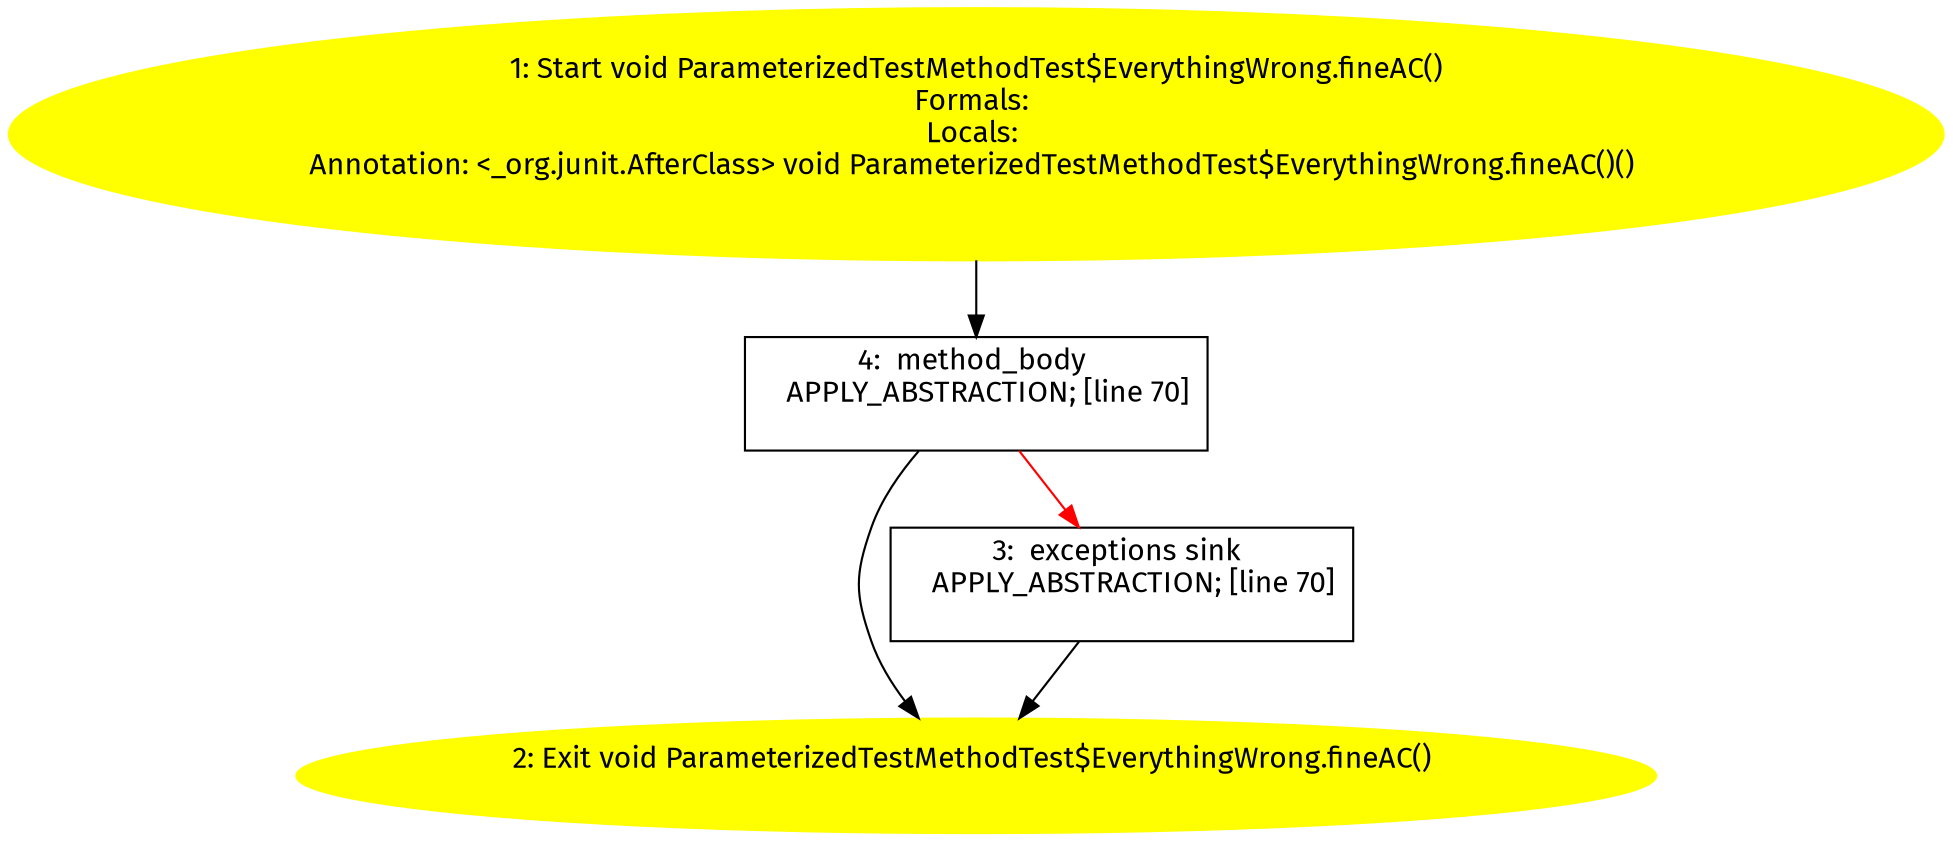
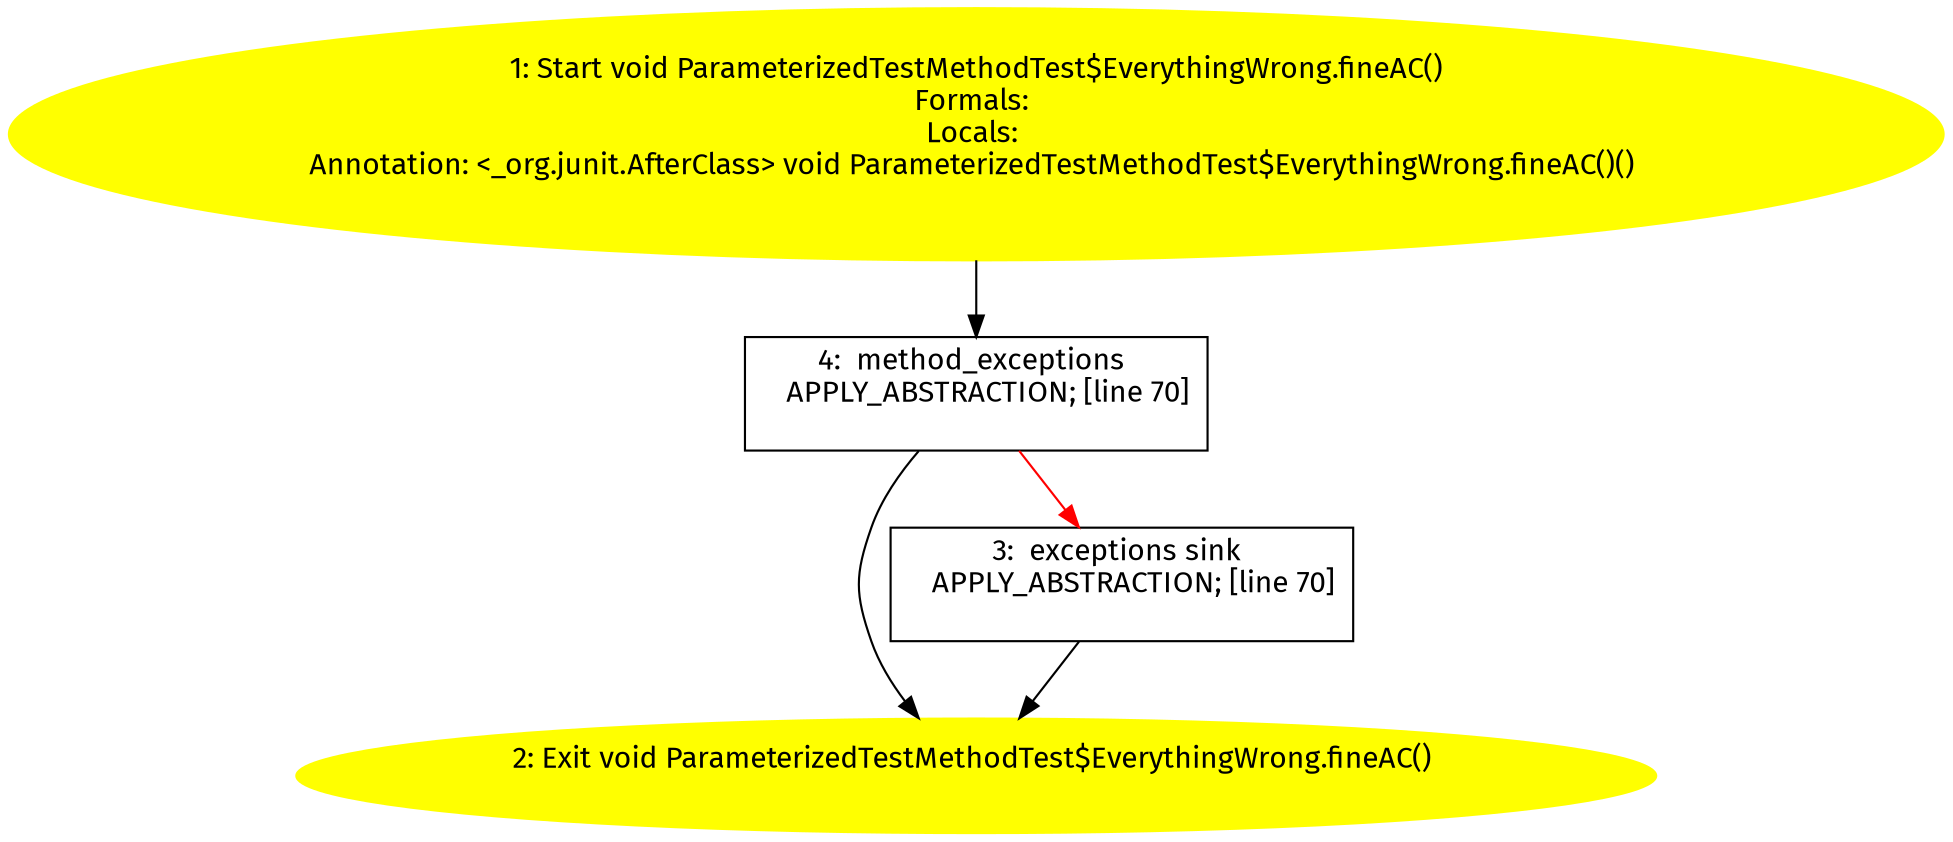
node "4:  method_body APPLY_ABSTRACTION; [line 70]": label "4:  method_body APPLY_ABSTRACTION; [line 70]" -> "4:  method_exceptions APPLY_ABSTRACTION; [line 70]"
